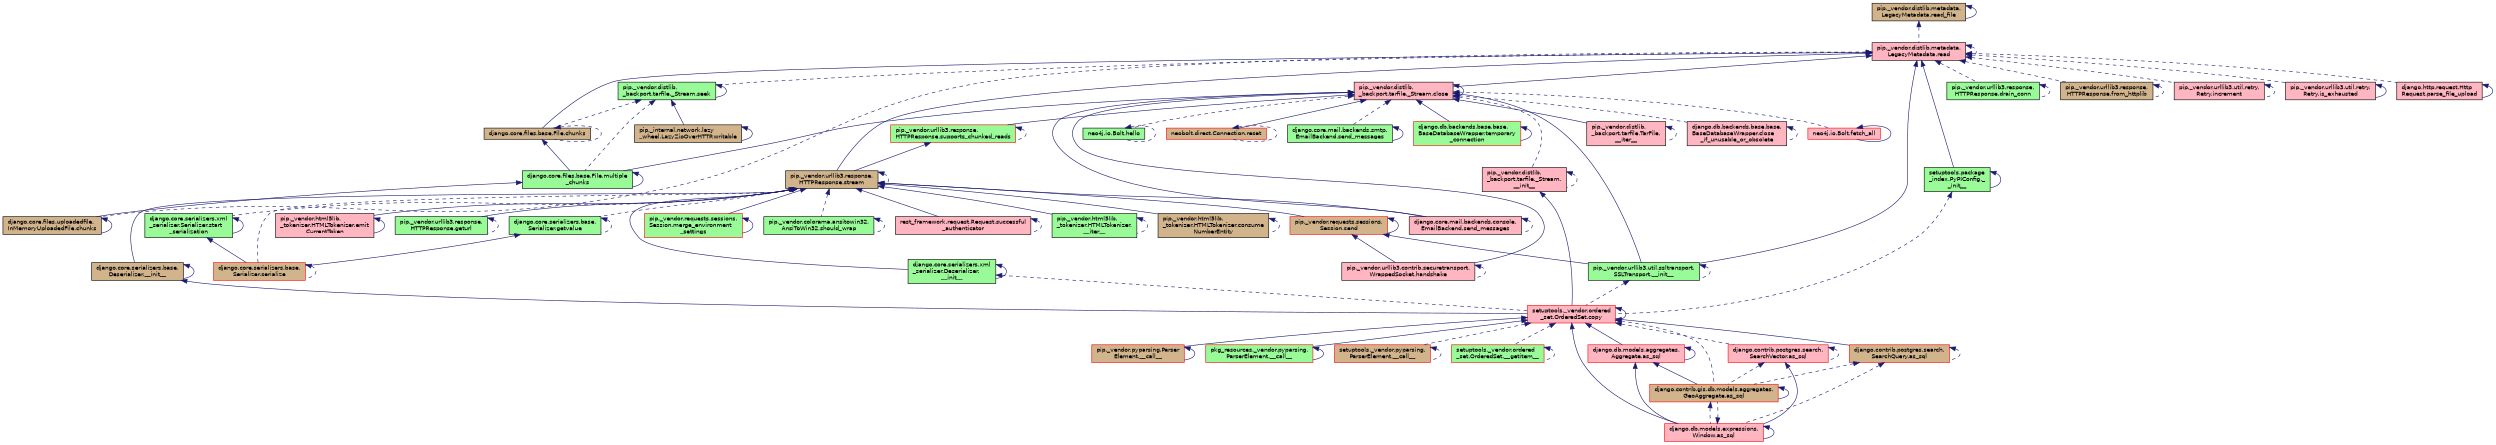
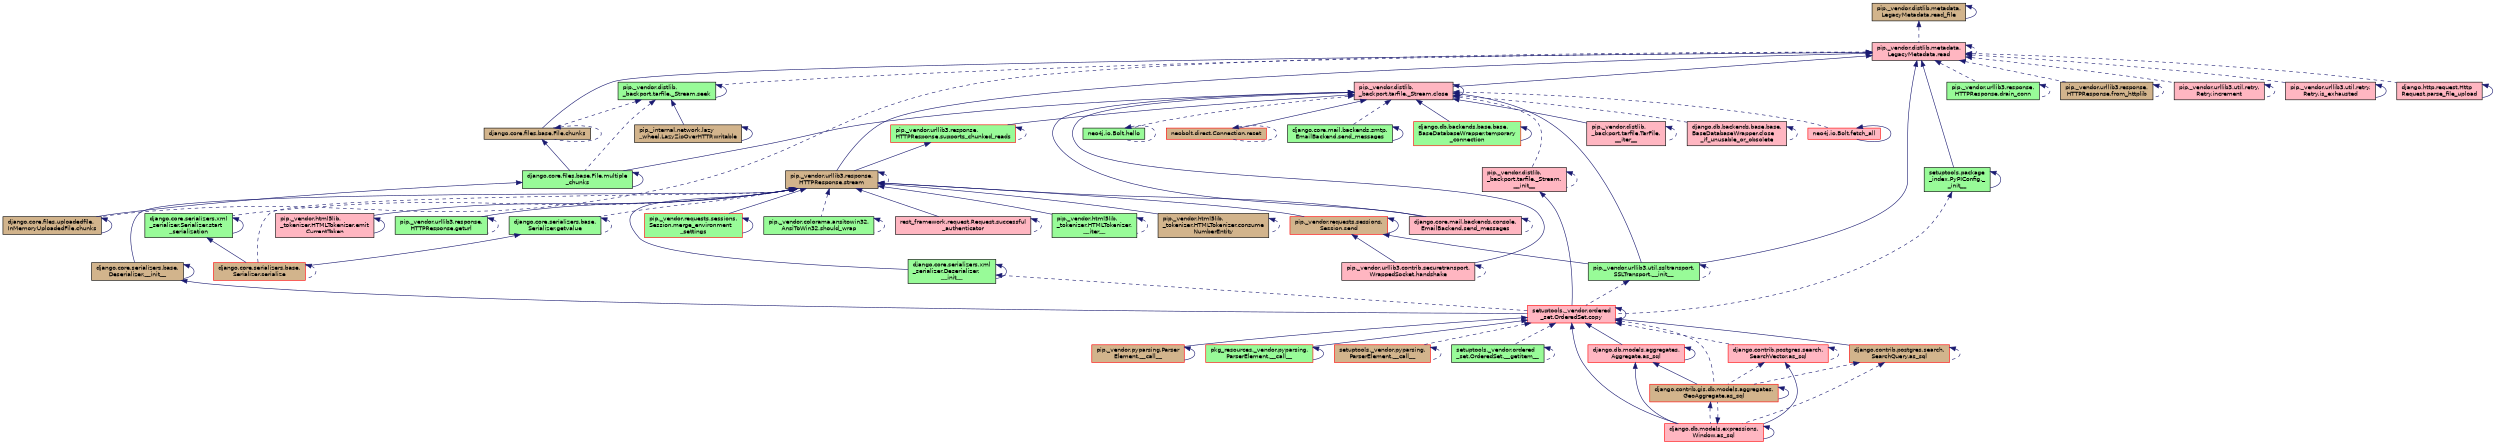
node "setuptools._vendor.ordered _set.OrderedSet.__getitem__": color red -> black
